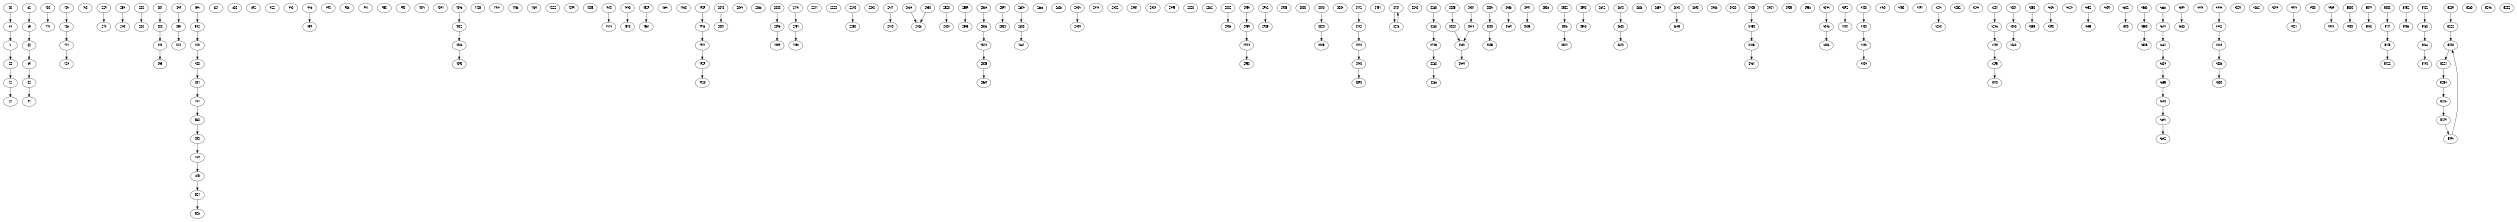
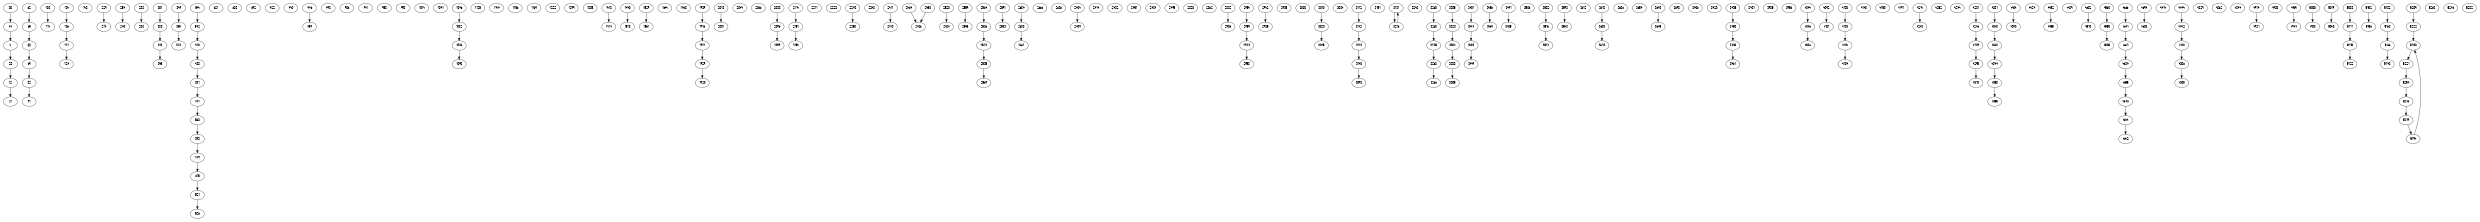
edge "3323" -> "3408": now "3323" -> "3304"
node "4377": added
